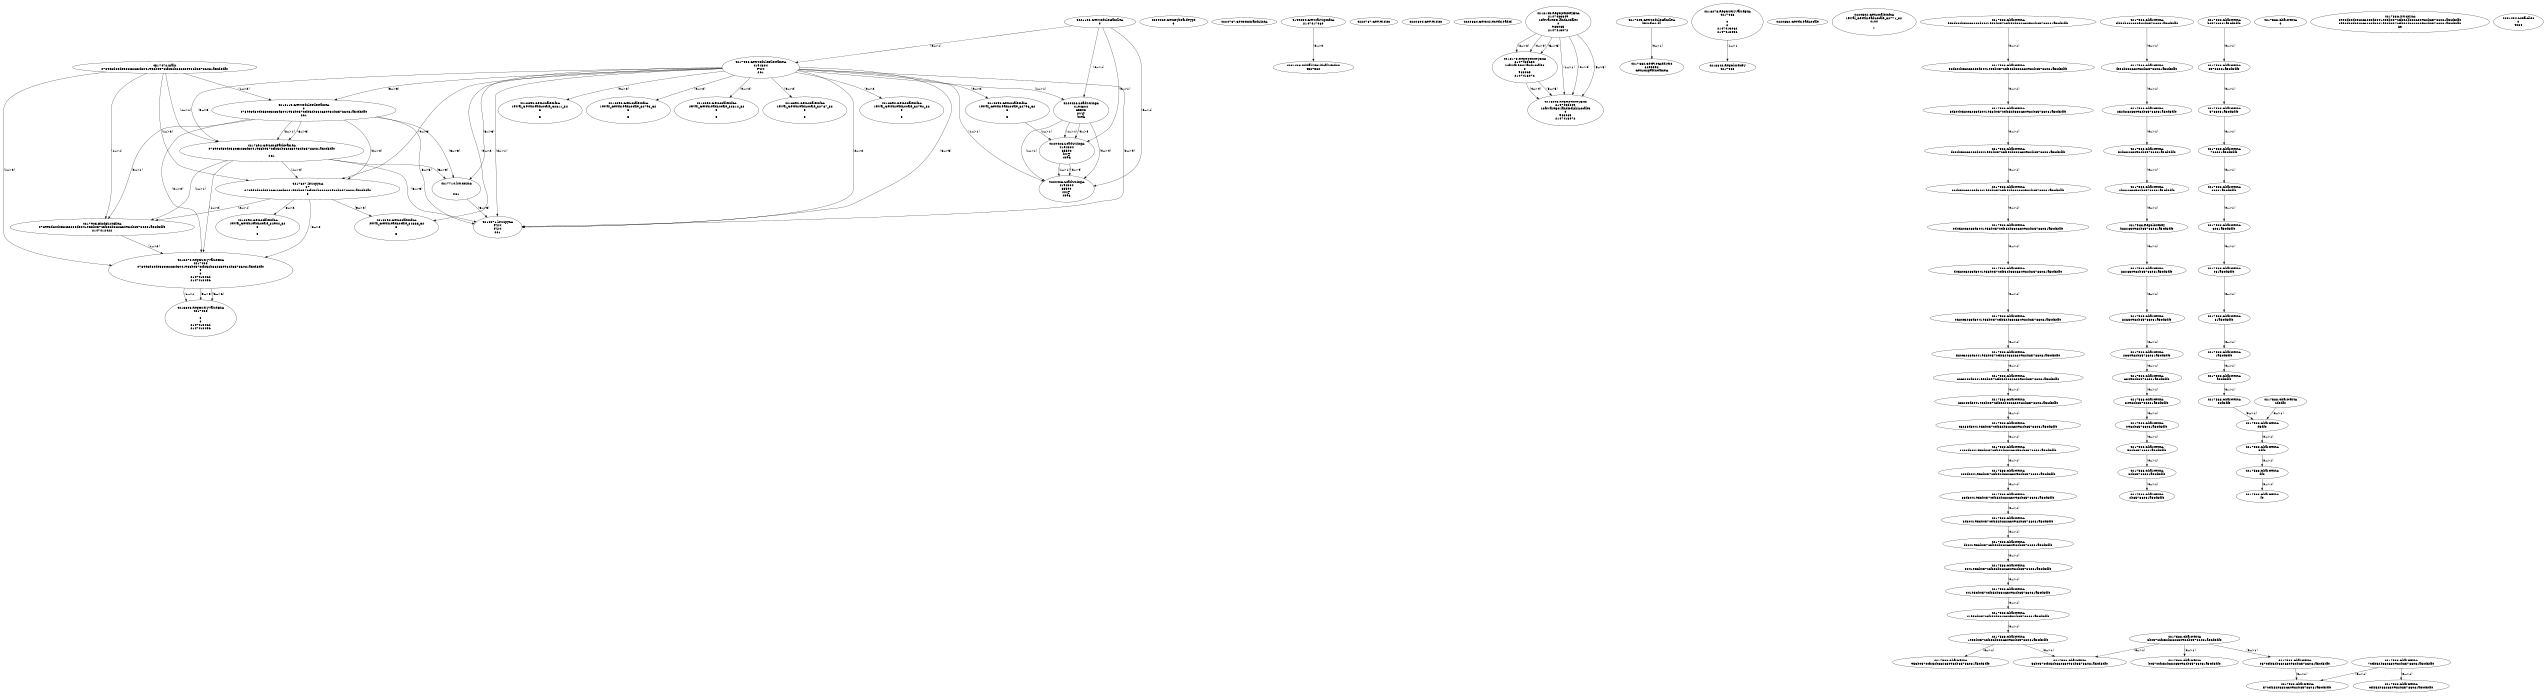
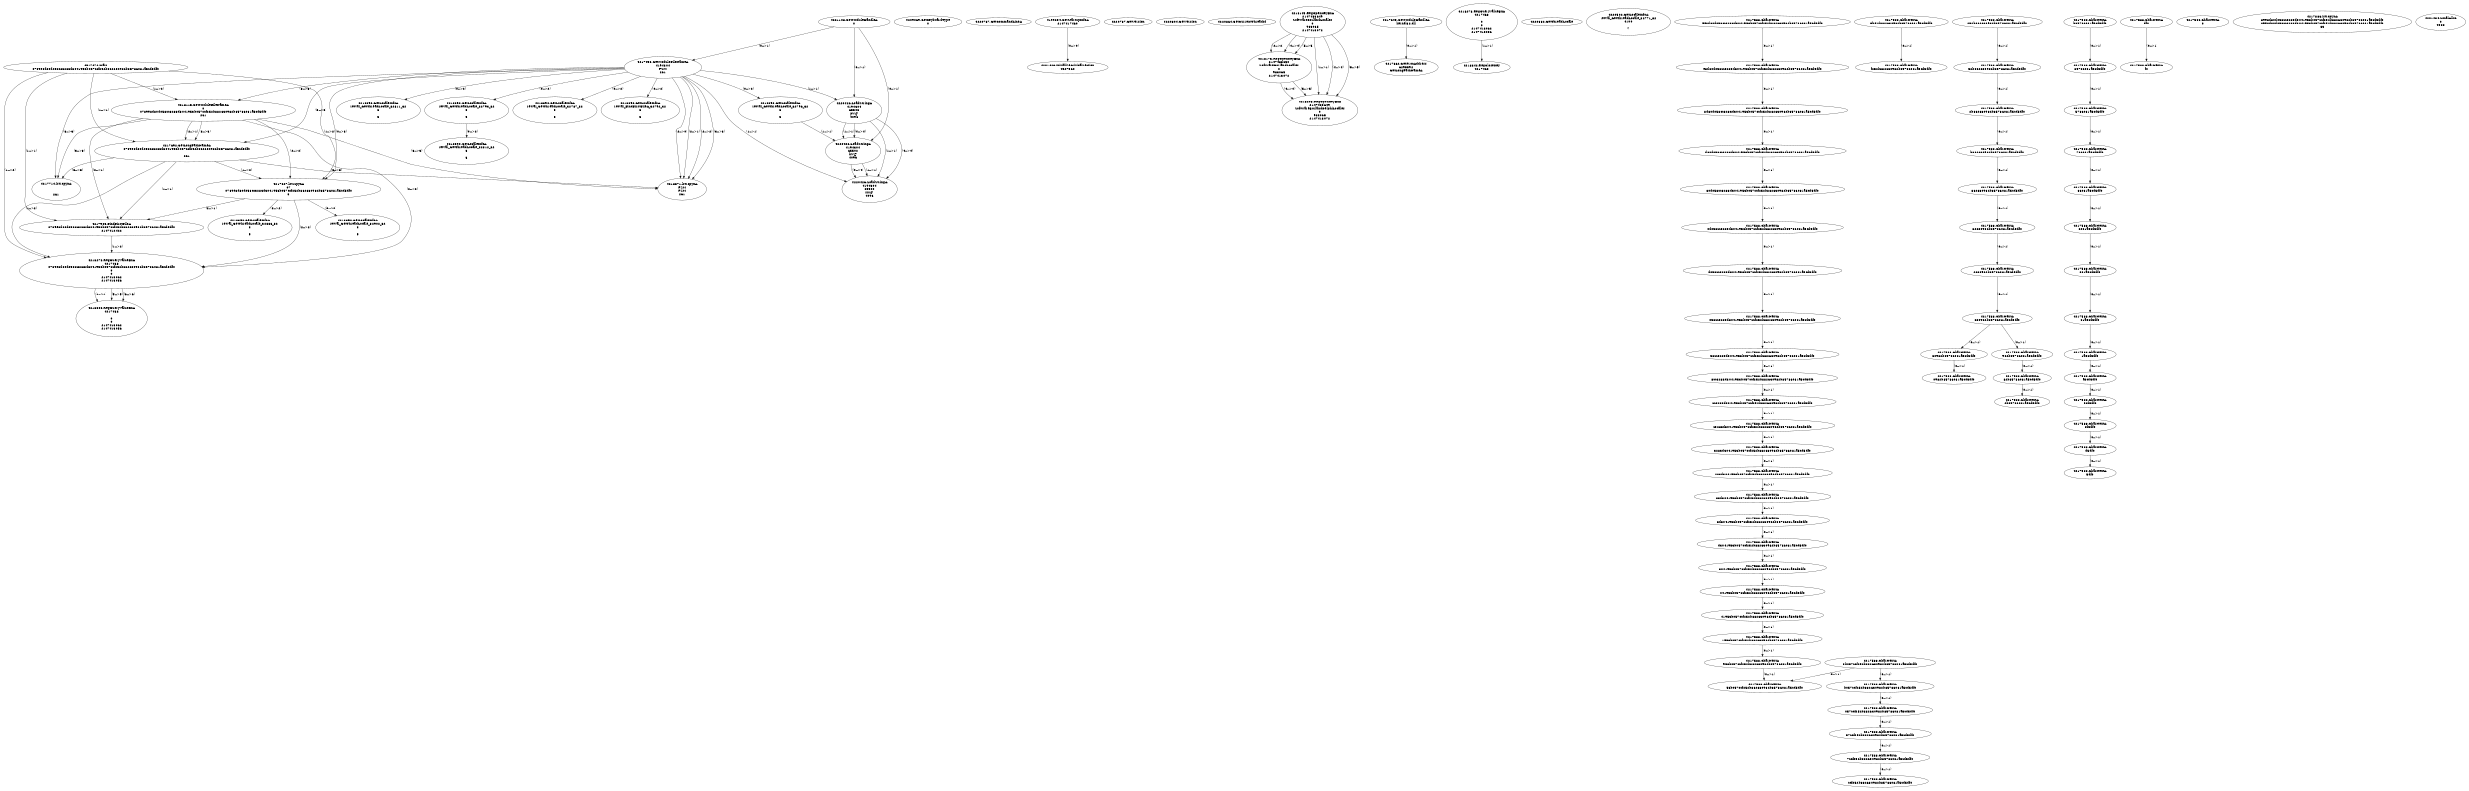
edge "4217458.GetModuleFileNameA 4194304 PZM 261" -> "4218390.GetLocaleInfoA retval_GetThreadLocale_32812_32 3 5": now "4218390.GetLocaleInfoA retval_GetThreadLocale_32793_32 3 5" -> "4218390.GetLocaleInfoA retval_GetThreadLocale_32812_32 3 5"
edge "4217588.CharNextA f252b882630982b85786081a5cd5df0" -> "4217588.CharNextA 252b882630982b85786081a5cd5df0": removed, label "(0-->1)"
edge "4217458.GetModuleFileNameA 4194304 PZM 261" -> "4218390.GetLocaleInfoA retval_GetThreadLocale_32886_32 3 5": removed, label "(0-->2)"
node "4218390.GetLocaleInfoA retval_GetThreadLocale_32792_32 3 5": label "4218390.GetLocaleInfoA retval_GetThreadLocale_32792_32 3 5" -> "4218390.GetLocaleInfoA retval_FindFirstFileA_32792_32 3 5"
edge "4221108.GetModuleHandleA 0" -> "4220426.LoadStringA 4194304 65500 Xw@ 4096": removed, label "(0-->1)"
edge "4217714.lstrcpynA 261" -> "4218371.lstrcpynA PZM PZM 261": removed, label "(3-->3)"
node "4217588.RegCloseKey b882630982b85786081a5cd5df0": label "4217588.RegCloseKey b882630982b85786081a5cd5df0" -> "4217588.CharNextA b882630982b85786081a5cd5df0"
edge "4217588.CharNextA 5cd5df0" -> "4217588.CharNextA d5df0": now "4217588.CharNextA 5cd5df0" -> "4217588.CharNextA cd5df0"
edge "4217588.CharNextA 0982b85786081a5cd5df0" -> "4217588.CharNextA 982b85786081a5cd5df0": now "4217588.CharNextA 630982b85786081a5cd5df0" -> "4217588.CharNextA 982b85786081a5cd5df0"
edge "4217588.CharNextA 5df0" -> "4217588.CharNextA df0": removed, label "(0-->1)"
edge "4217588.CharNextA 1953b057ccf252b882630982b85786081a5cd5df0" -> "4217588.CharNextA 53b057ccf252b882630982b85786081a5cd5df0": now "4217588.CharNextA 953b057ccf252b882630982b85786081a5cd5df0" -> "4217588.CharNextA 53b057ccf252b882630982b85786081a5cd5df0"
edge "4217588.CharNextA 3b057ccf252b882630982b85786081a5cd5df0" -> "4217588.CharNextA 057ccf252b882630982b85786081a5cd5df0": now "4217588.CharNextA b057ccf252b882630982b85786081a5cd5df0" -> "4217588.CharNextA 057ccf252b882630982b85786081a5cd5df0"
edge "4217588.CharNextA 7ccf252b882630982b85786081a5cd5df0" -> "4217588.CharNextA 57ccf252b882630982b85786081a5cd5df0": reversed
